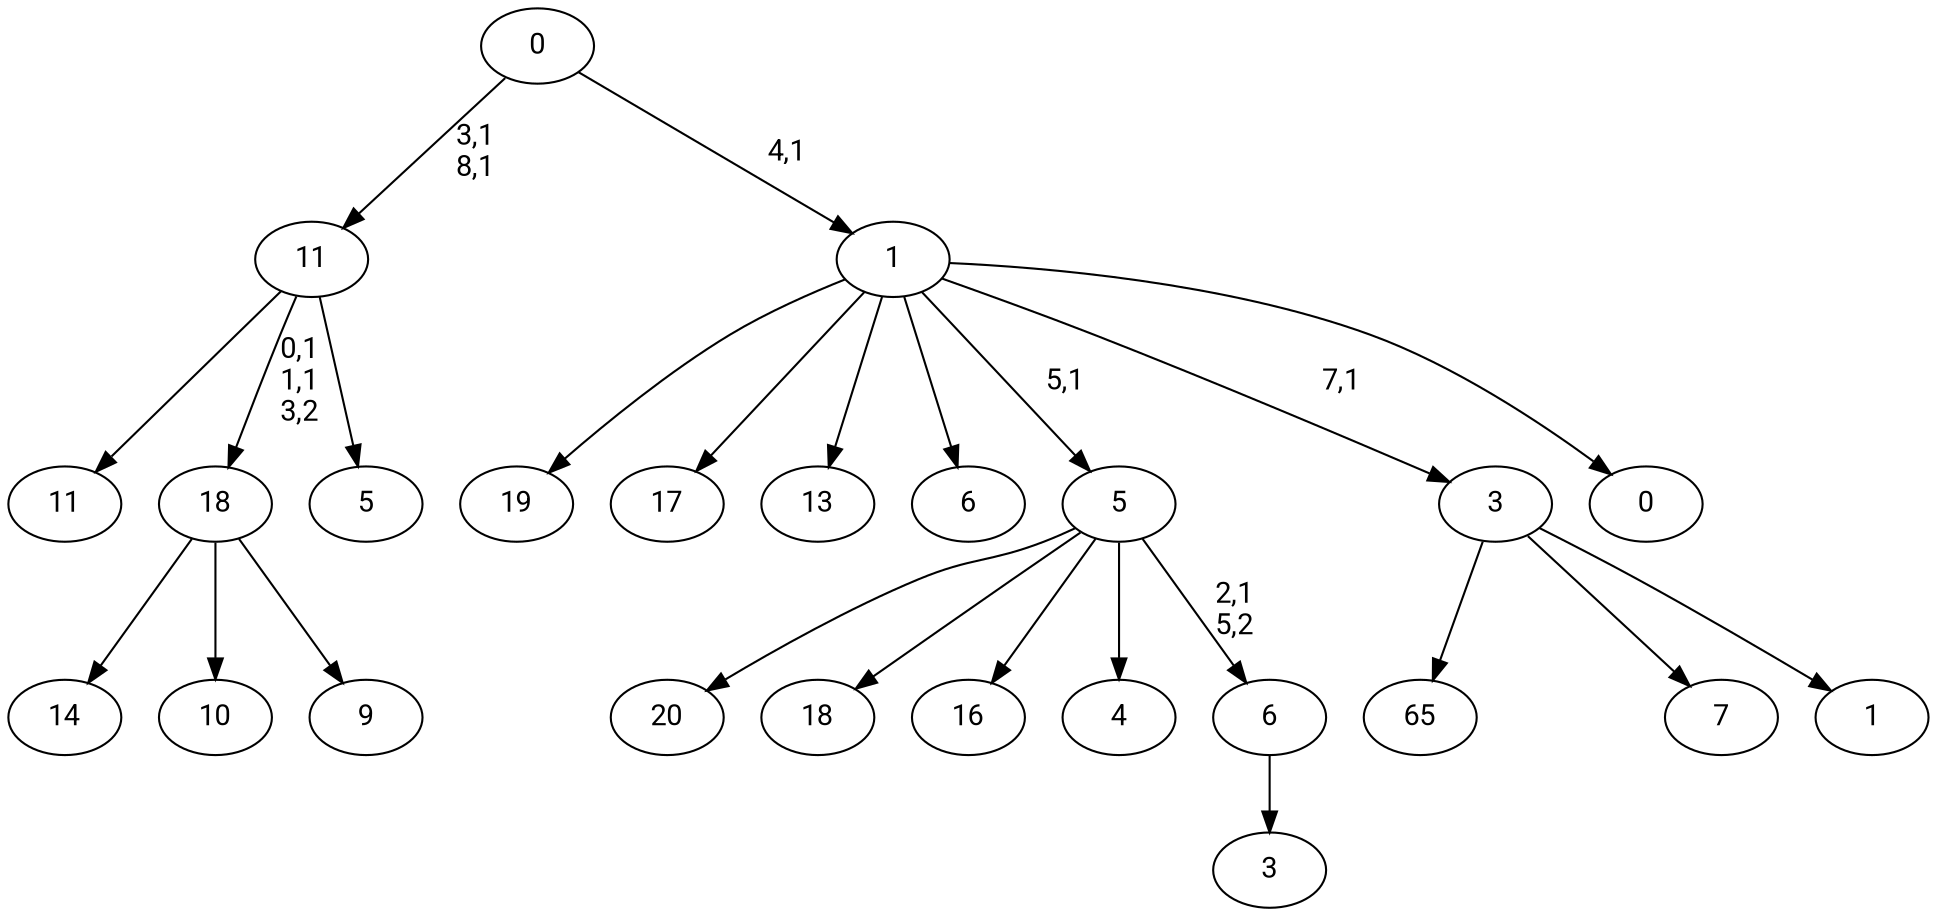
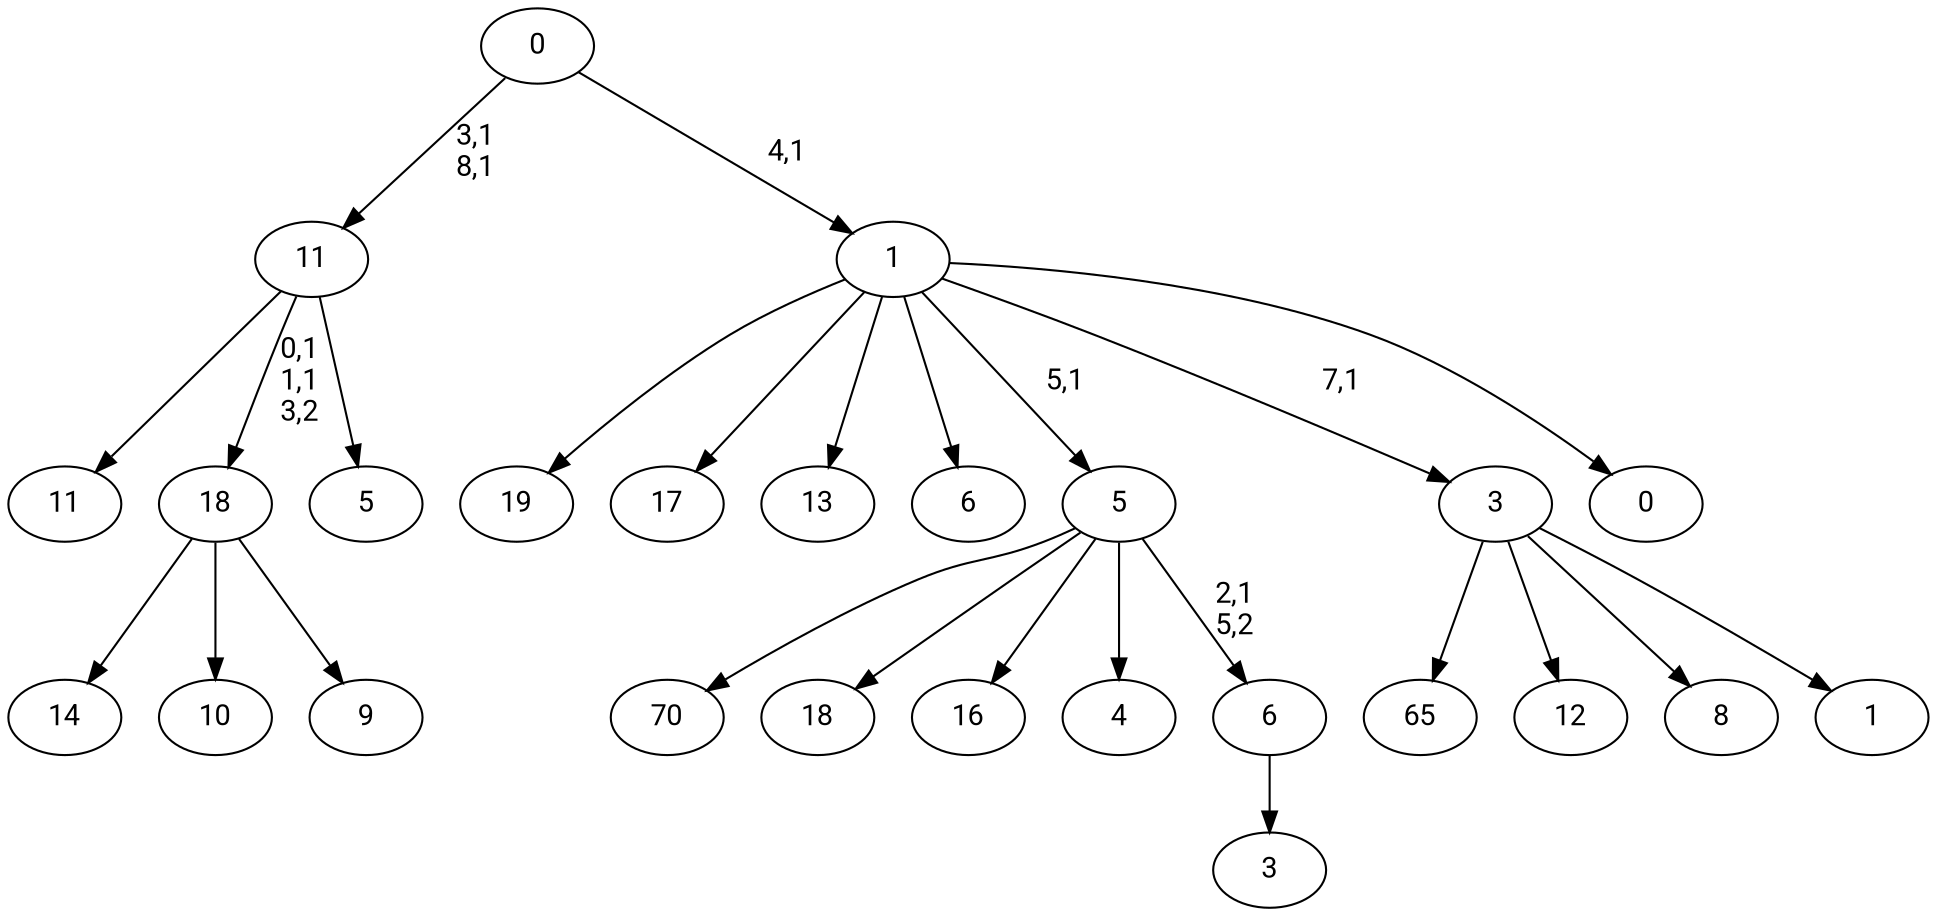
node "20": label "20" -> "70"
node "12": added
node "7": label "7" -> "8"
